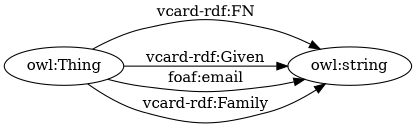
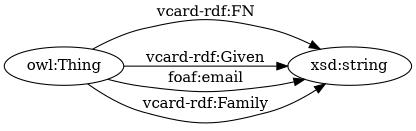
node "owl:string": label "owl:string" -> "xsd:string"
